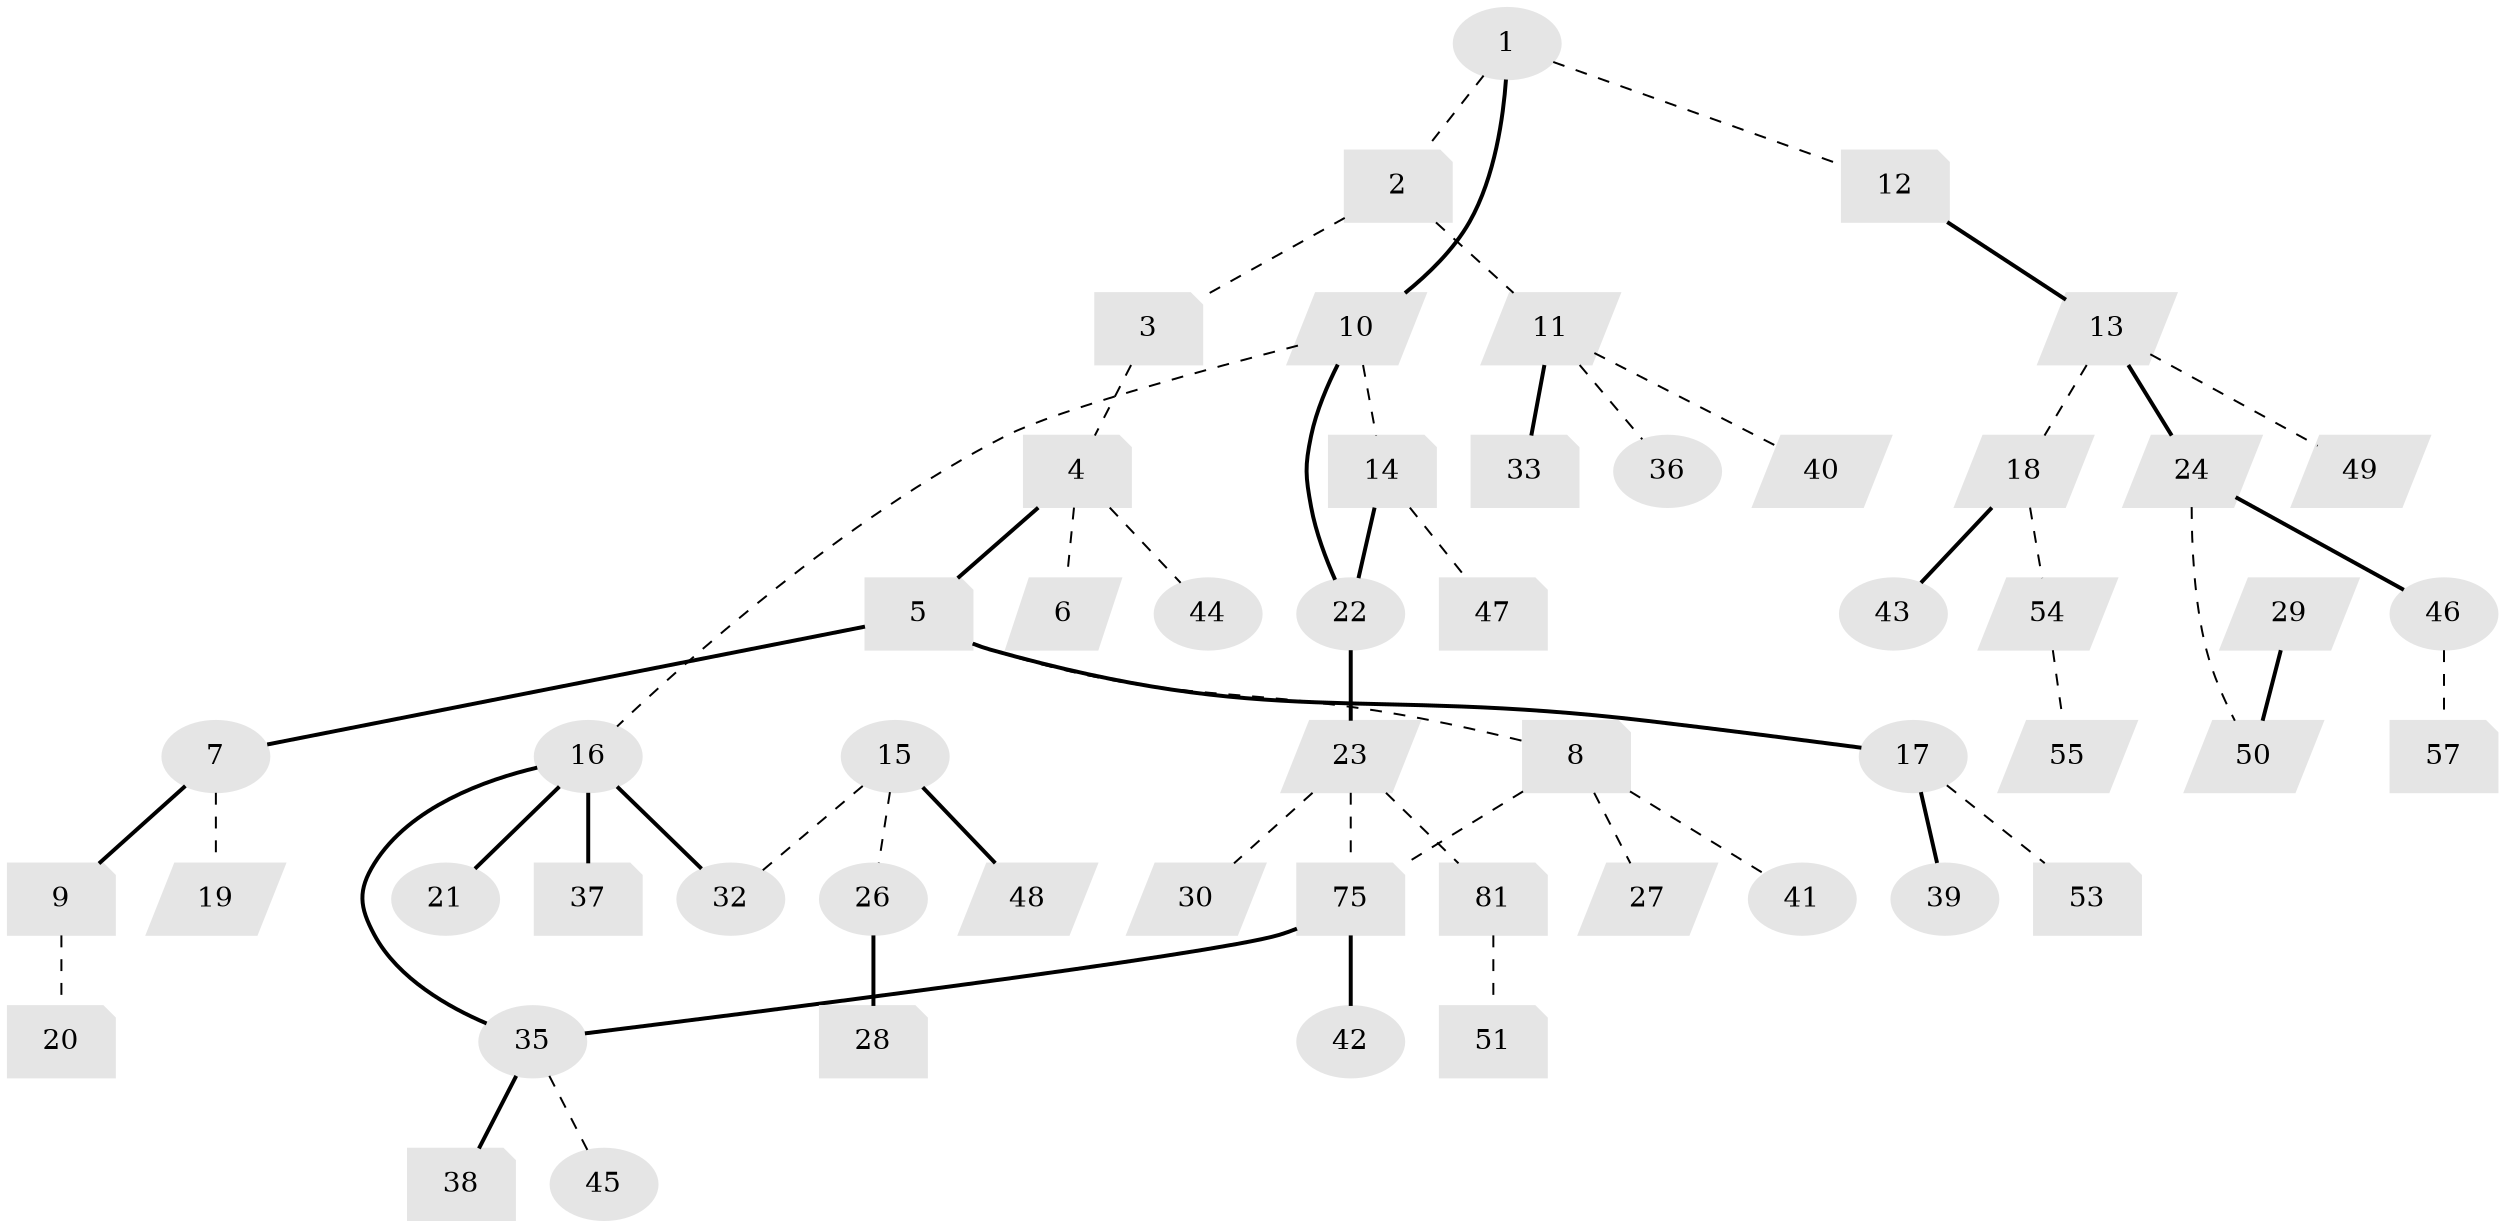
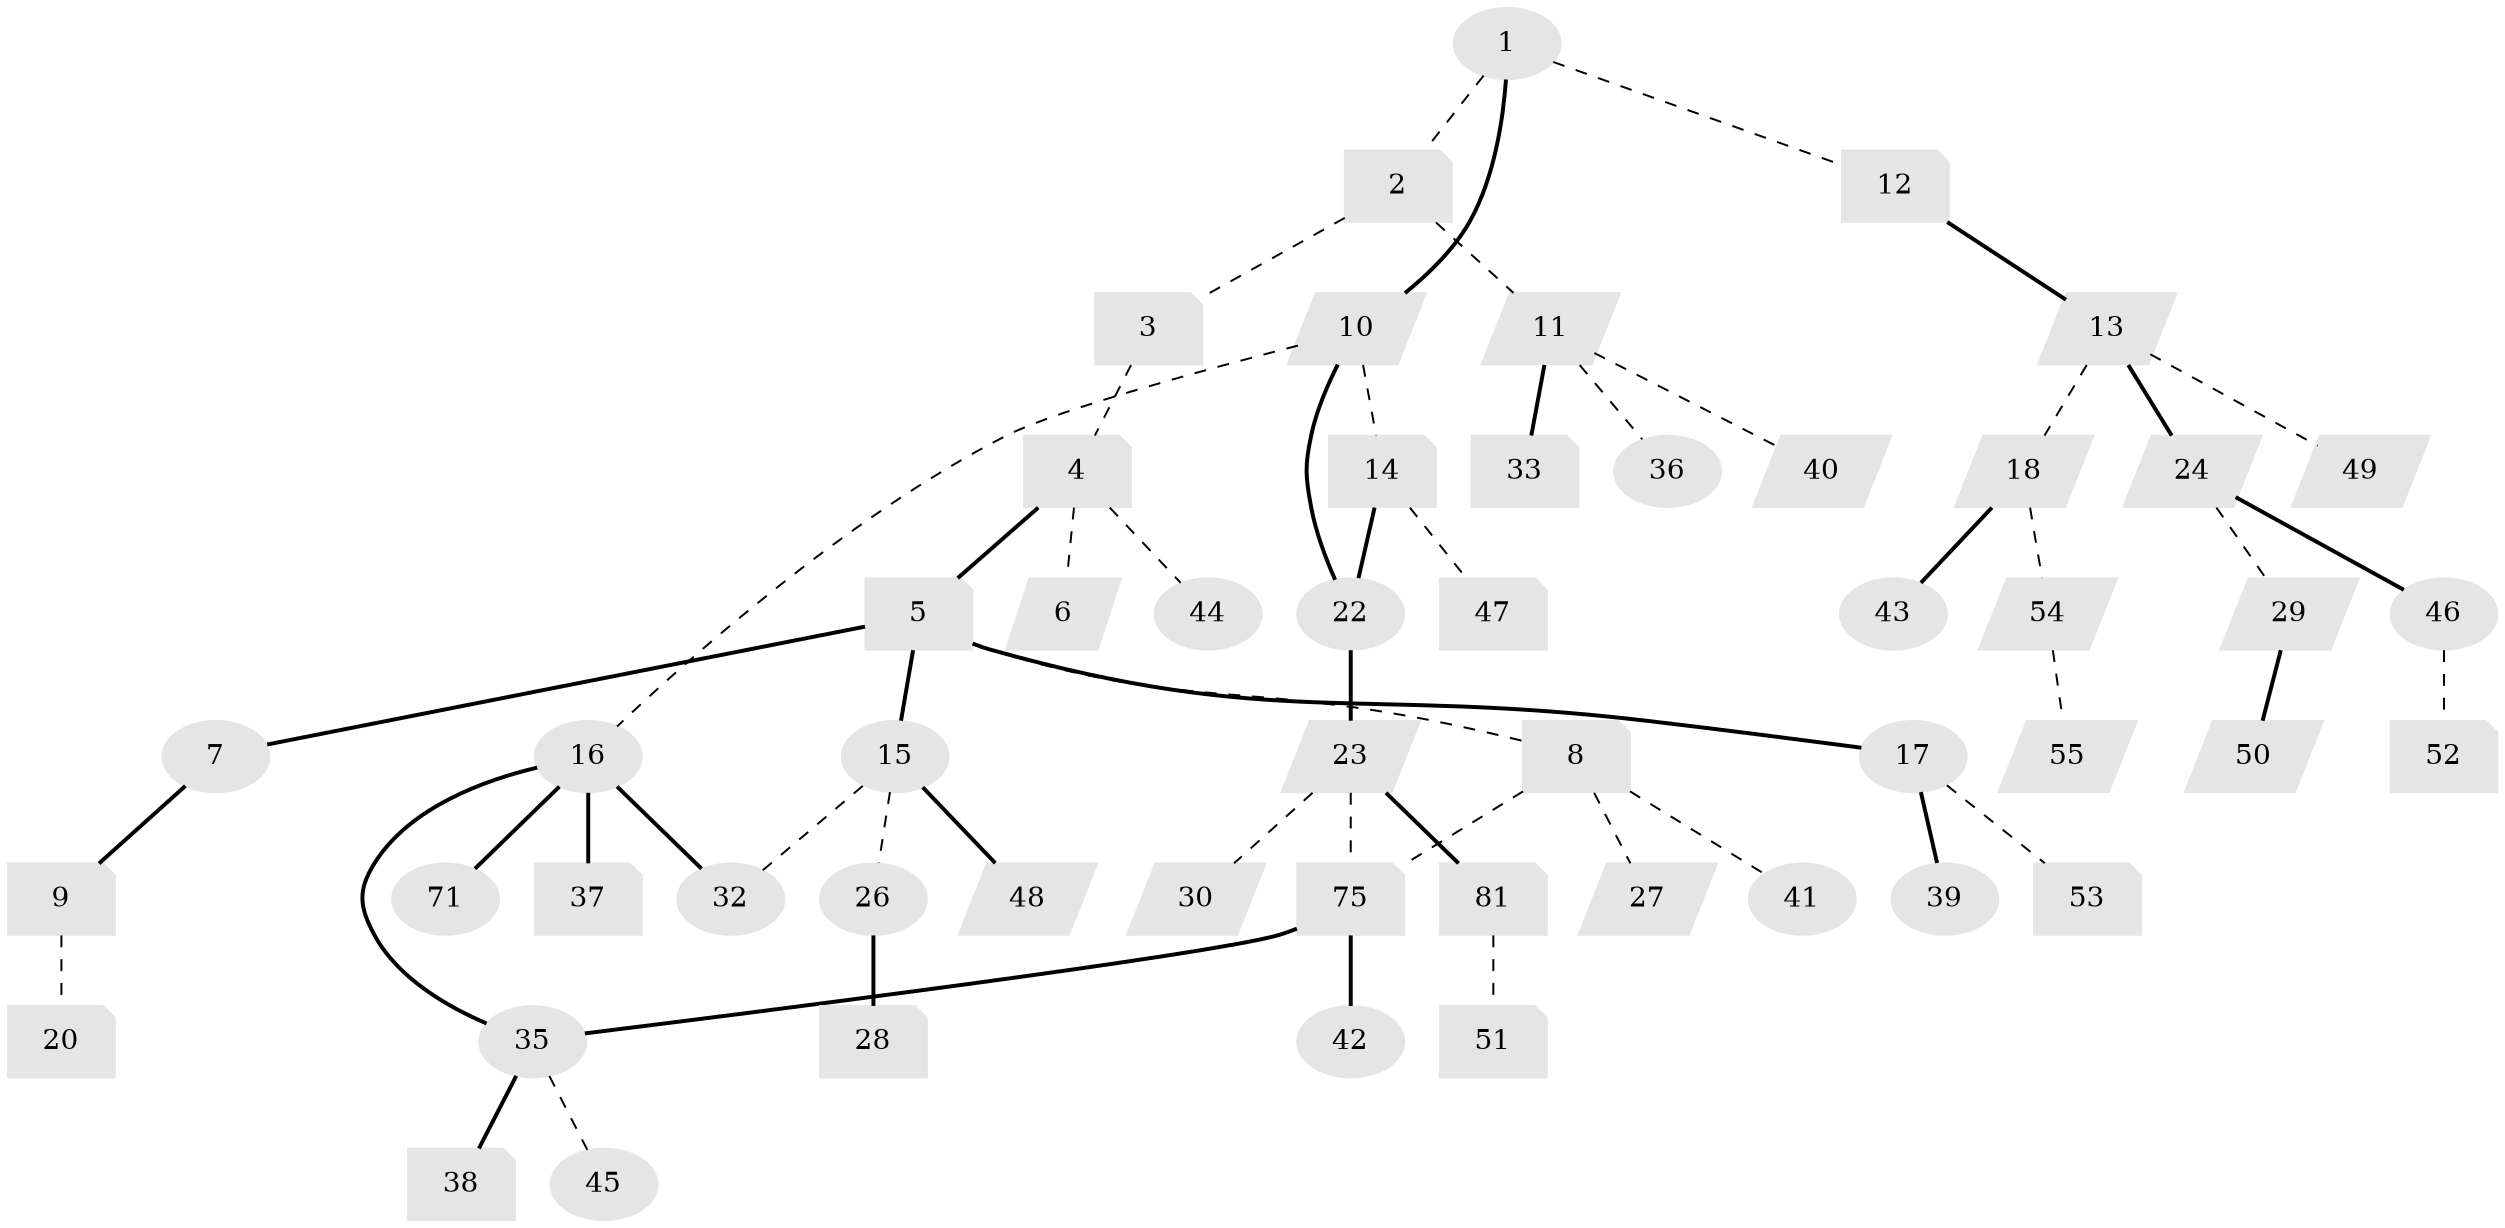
edge "24" -- "50": now "24" -- "29"
edge "5" -- "15": added
node "57": label "57" -> "52"
edge "23" -- "81": style dashed -> bold
node "19": removed
node "21": label "21" -> "71"
